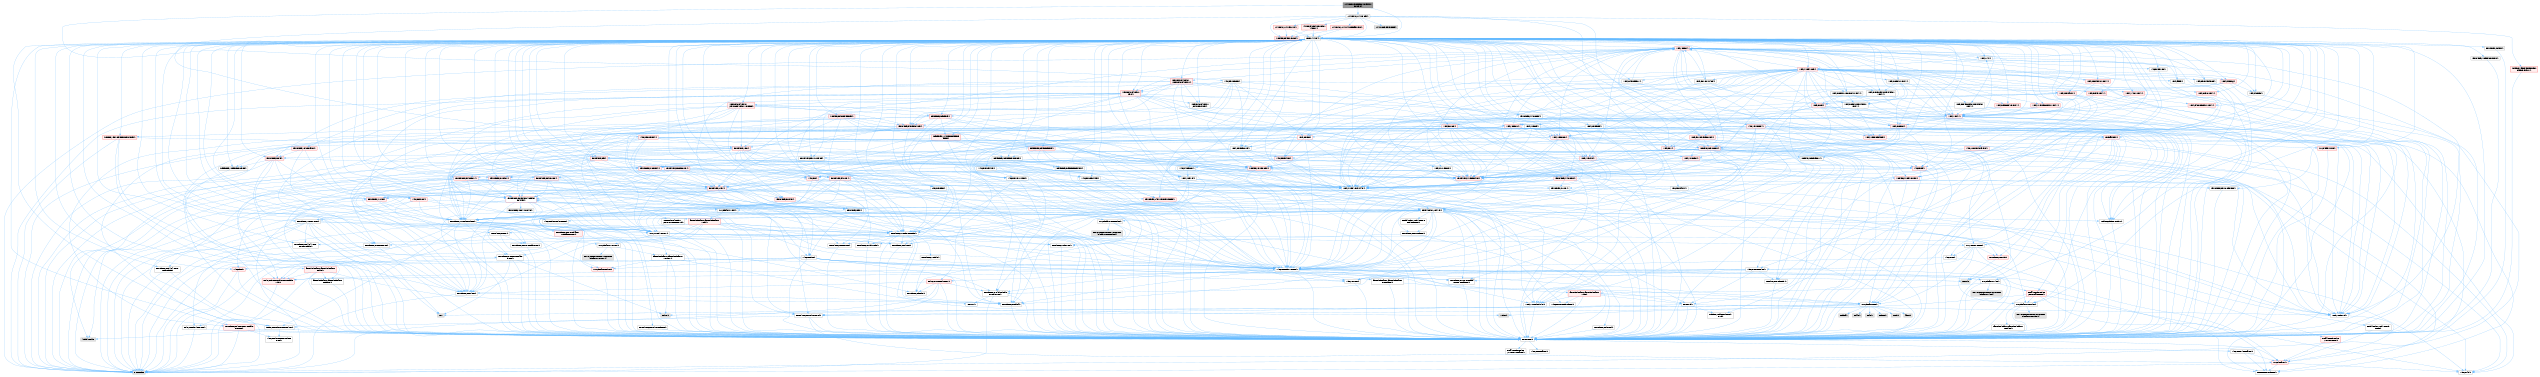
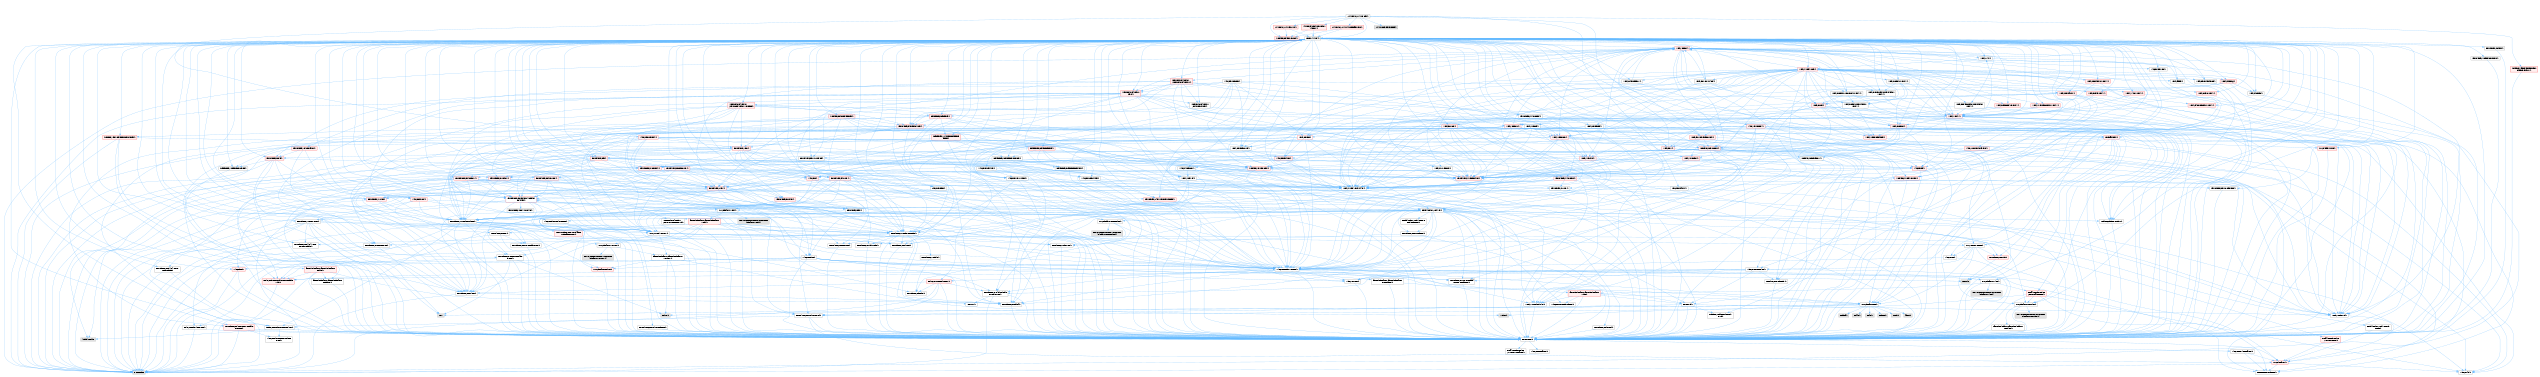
node "AnimSequenceDecompression Context.h": removed
node "COMPILED_PLATFORM_HEADER (PlatformMath.h)": added
node "Templates/CopyQualifiers AndRefsFromTo.h": label "Templates/CopyQualifiers AndRefsFromTo.h" -> "IsEnumClass/CopyQualifiers AndRefsFromTo.h"
